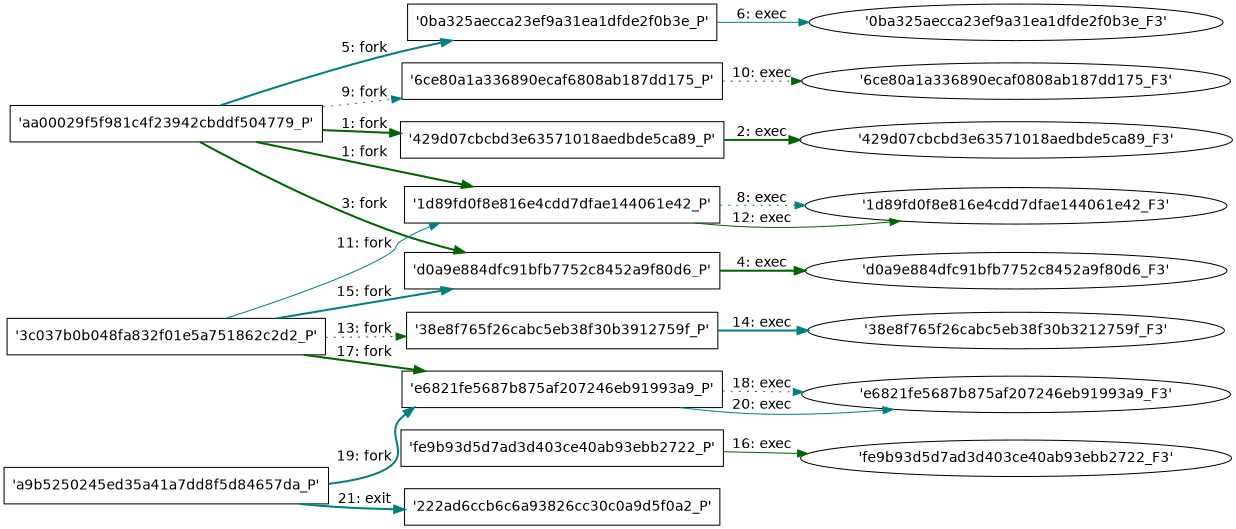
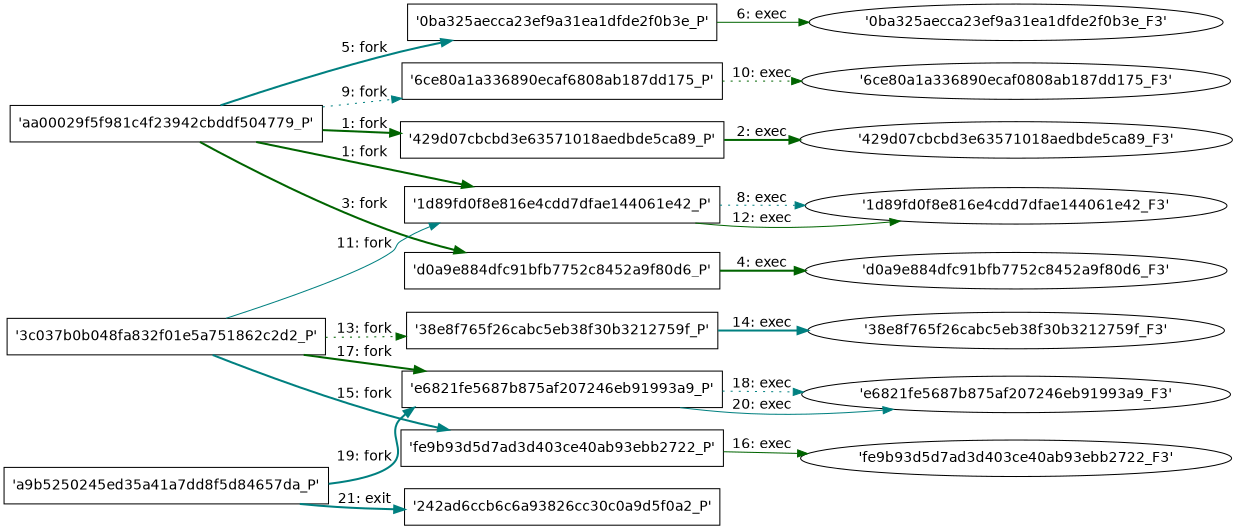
edge "'0ba325aecca23ef9a31ea1dfde2f0b3e_P'" -> "'0ba325aecca23ef9a31ea1dfde2f0b3e_F3'": color teal -> darkgreen
edge "'3c037b0b048fa832f01e5a751862c2d2_P'" -> "'d0a9e884dfc91bfb7752c8452a9f80d6_P'": now "'3c037b0b048fa832f01e5a751862c2d2_P'" -> "'fe9b93d5d7ad3d403ce40ab93ebb2722_P'"
node "'38e8f765f26cabc5eb38f30b3912759f_P'": label "'38e8f765f26cabc5eb38f30b3912759f_P'" -> "'38e8f765f26cabc5eb38f30b3212759f_P'"
node "'222ad6ccb6c6a93826cc30c0a9d5f0a2_P'": label "'222ad6ccb6c6a93826cc30c0a9d5f0a2_P'" -> "'242ad6ccb6c6a93826cc30c0a9d5f0a2_P'"
